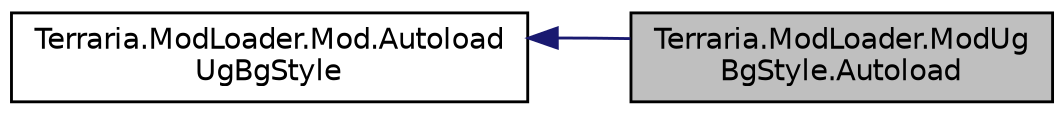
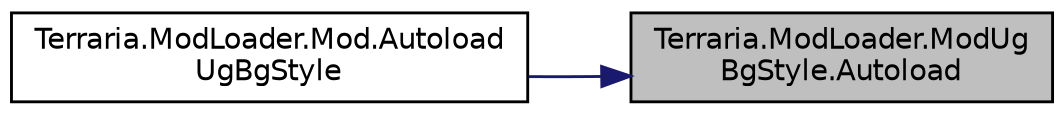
edge "Terraria.ModLoader.ModUg BgStyle.Autoload" -> "Terraria.ModLoader.Mod.Autoload UgBgStyle": reversed
